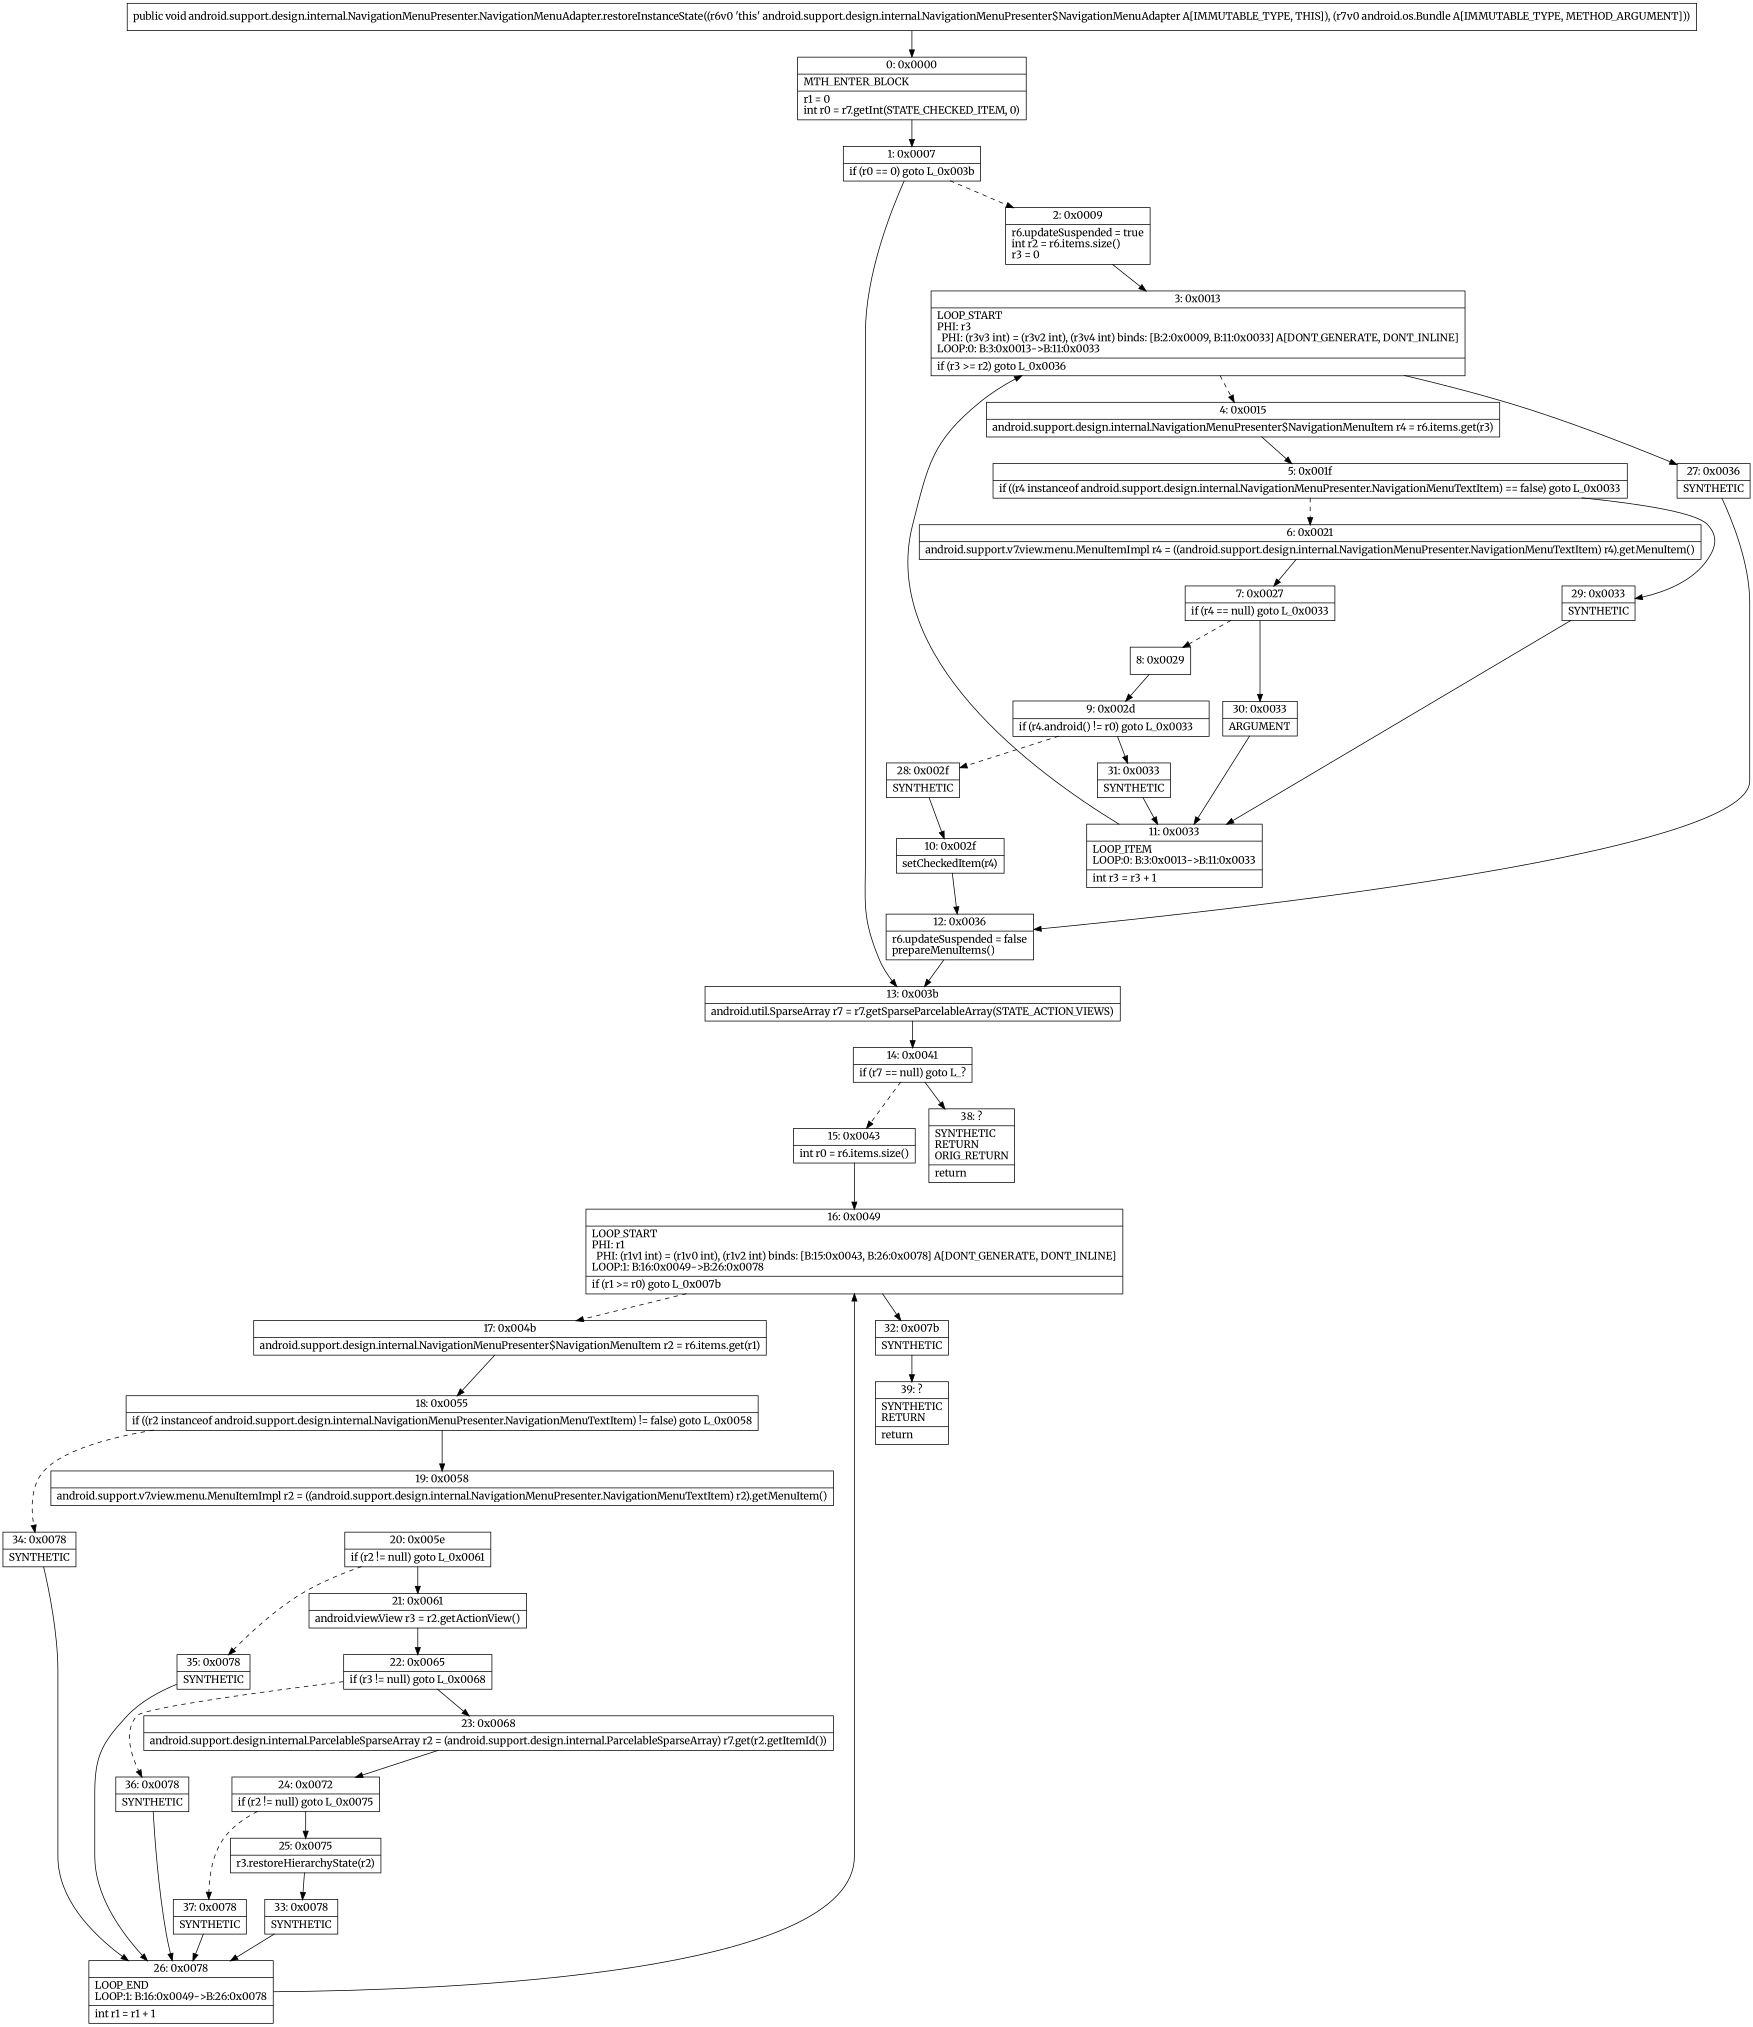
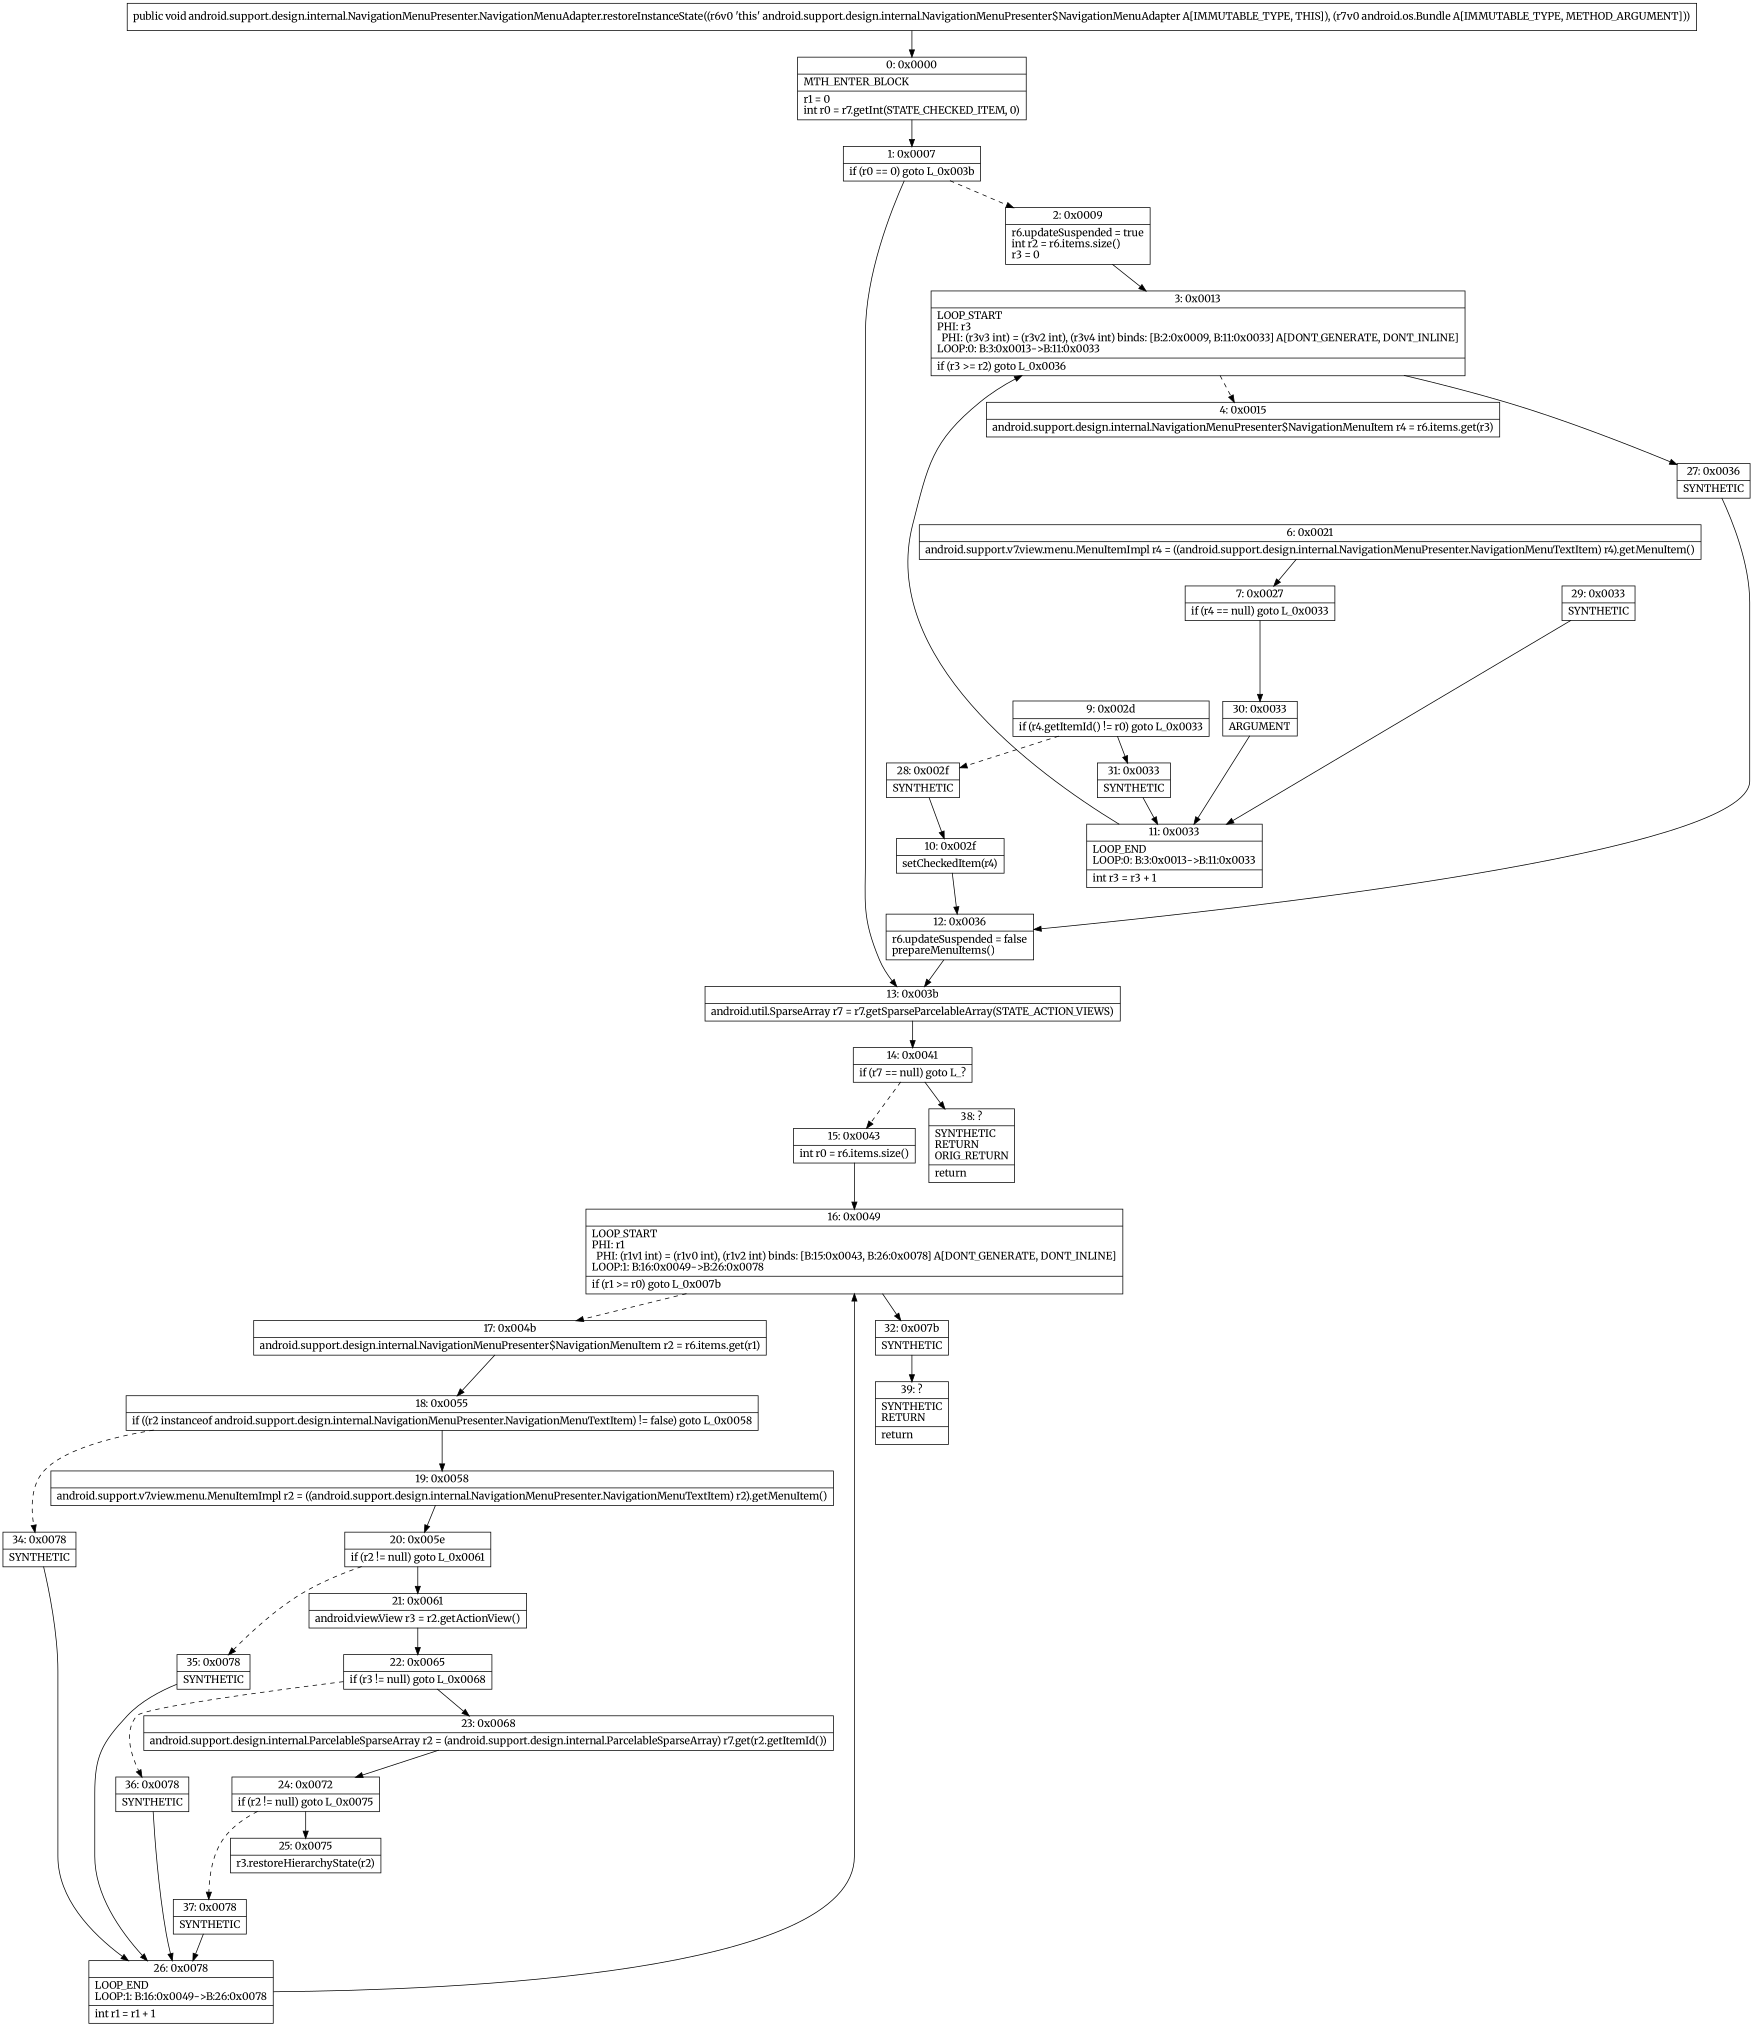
node "5: 0x001f": removed
node "8: 0x0029": removed
node "9: 0x002d": text "if (r4.android() != r0) goto L_0x0033" -> "if (r4.getItemId() != r0) goto L_0x0033"
node "11: 0x0033": text "LOOP_ITEM" -> "LOOP_END"
edge "19: 0x0058" -> "20: 0x005e": added
node "33: 0x0078": removed
